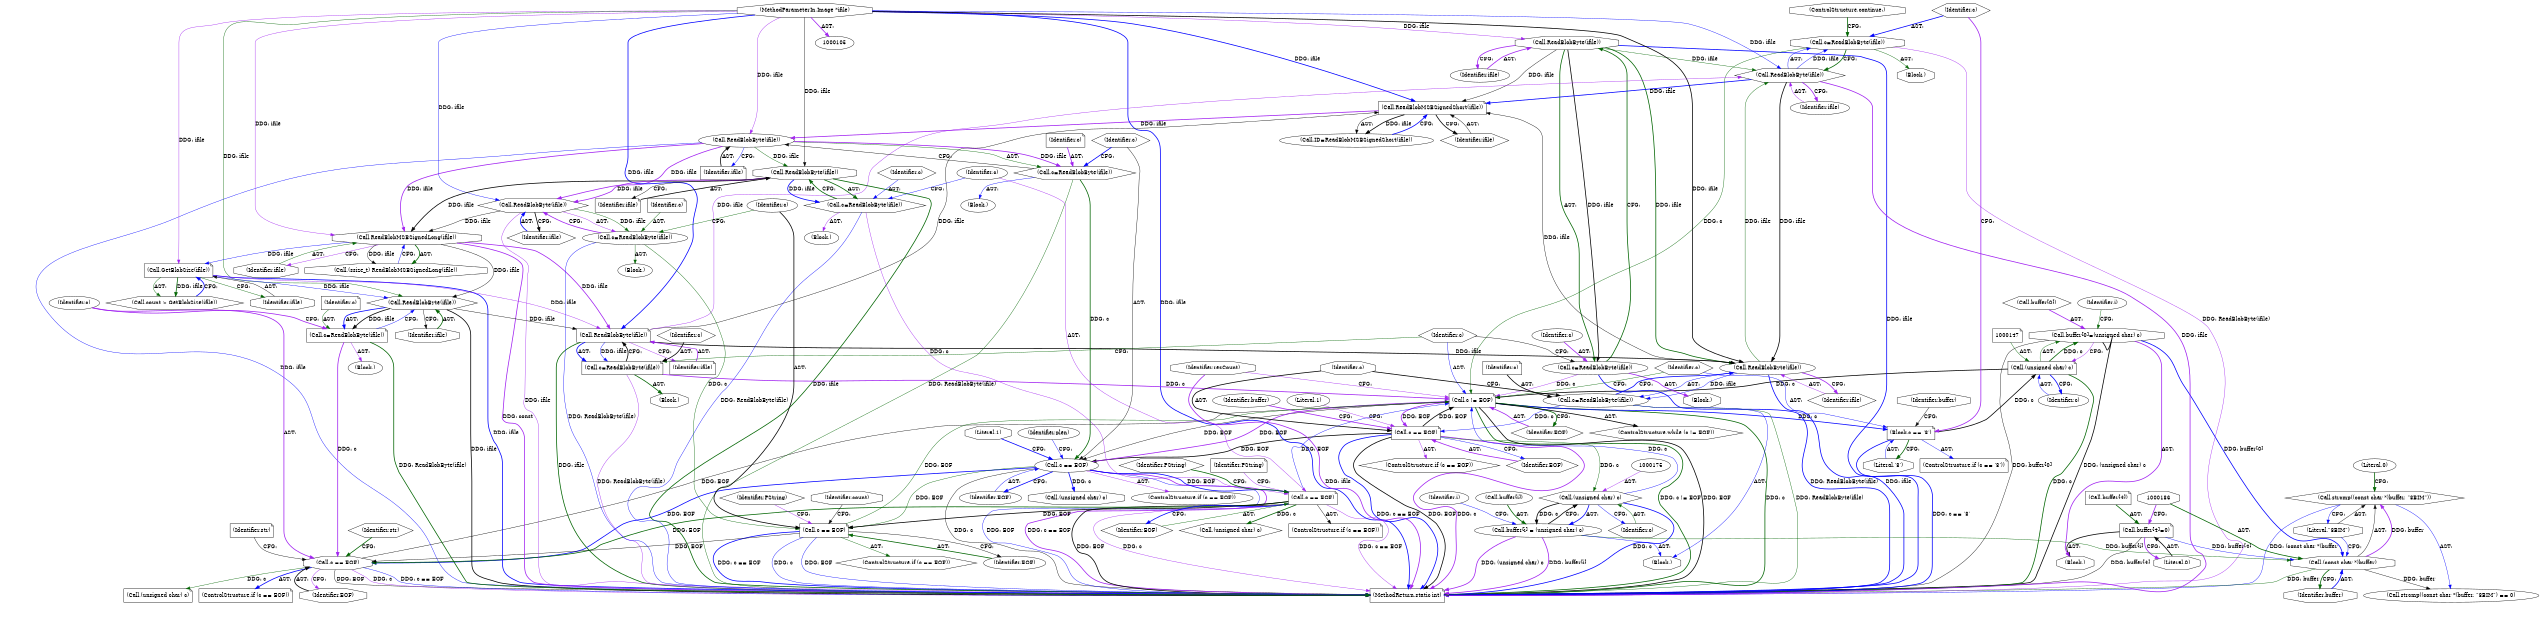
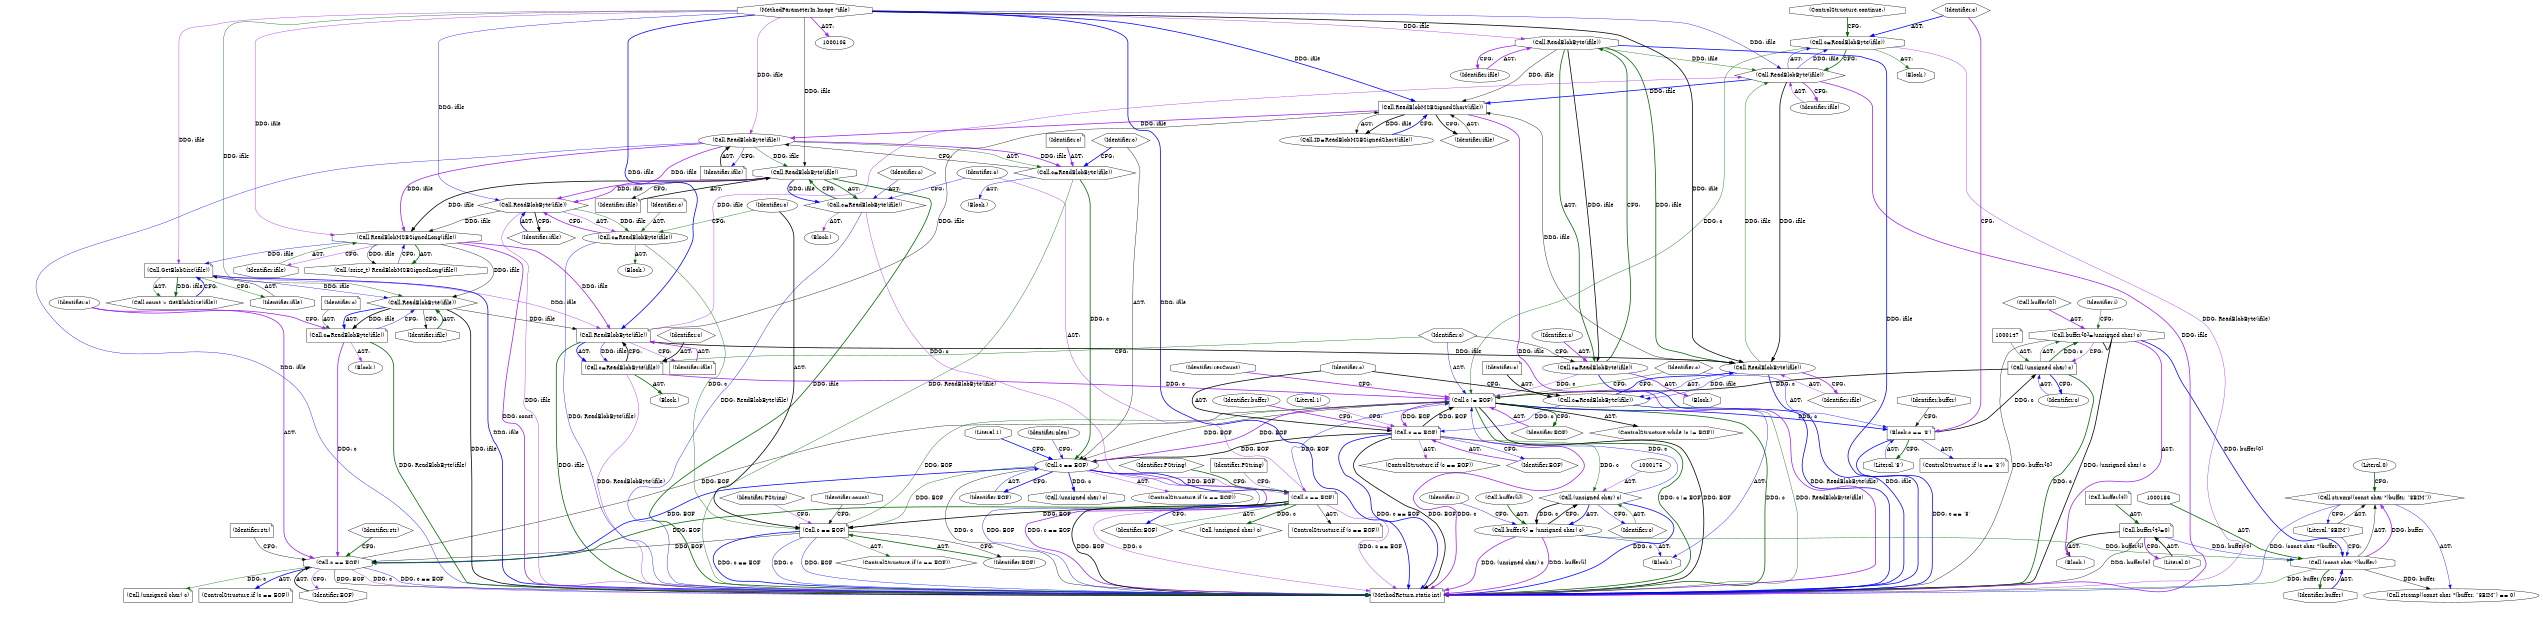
edge "(Identifier,resCount)" -> "(Call,c != EOF)": style solid -> bold
edge "(Identifier,resCount)" -> "(MethodReturn,static int)": now "(Call,ReadBlobMSBSignedShort(ifile))" -> "(MethodReturn,static int)"
edge "1000186" -> "(Call,buffer[4]=0)": removed, label "CFG:"
